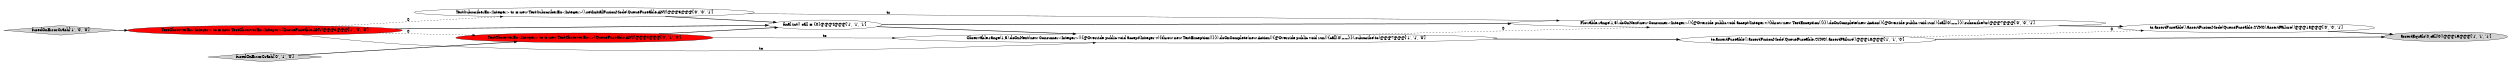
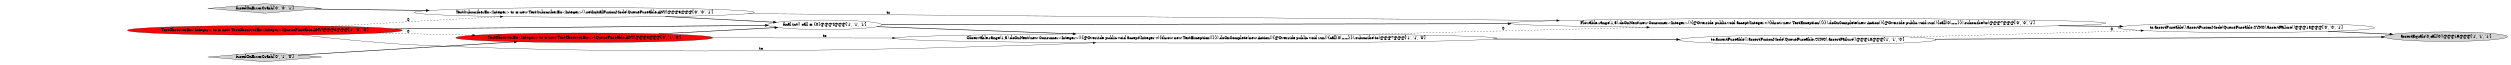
node "fusedOnErrorCrash['0', '0', '1']": added
node "fusedOnErrorCrash['1', '0', '0']": removed
